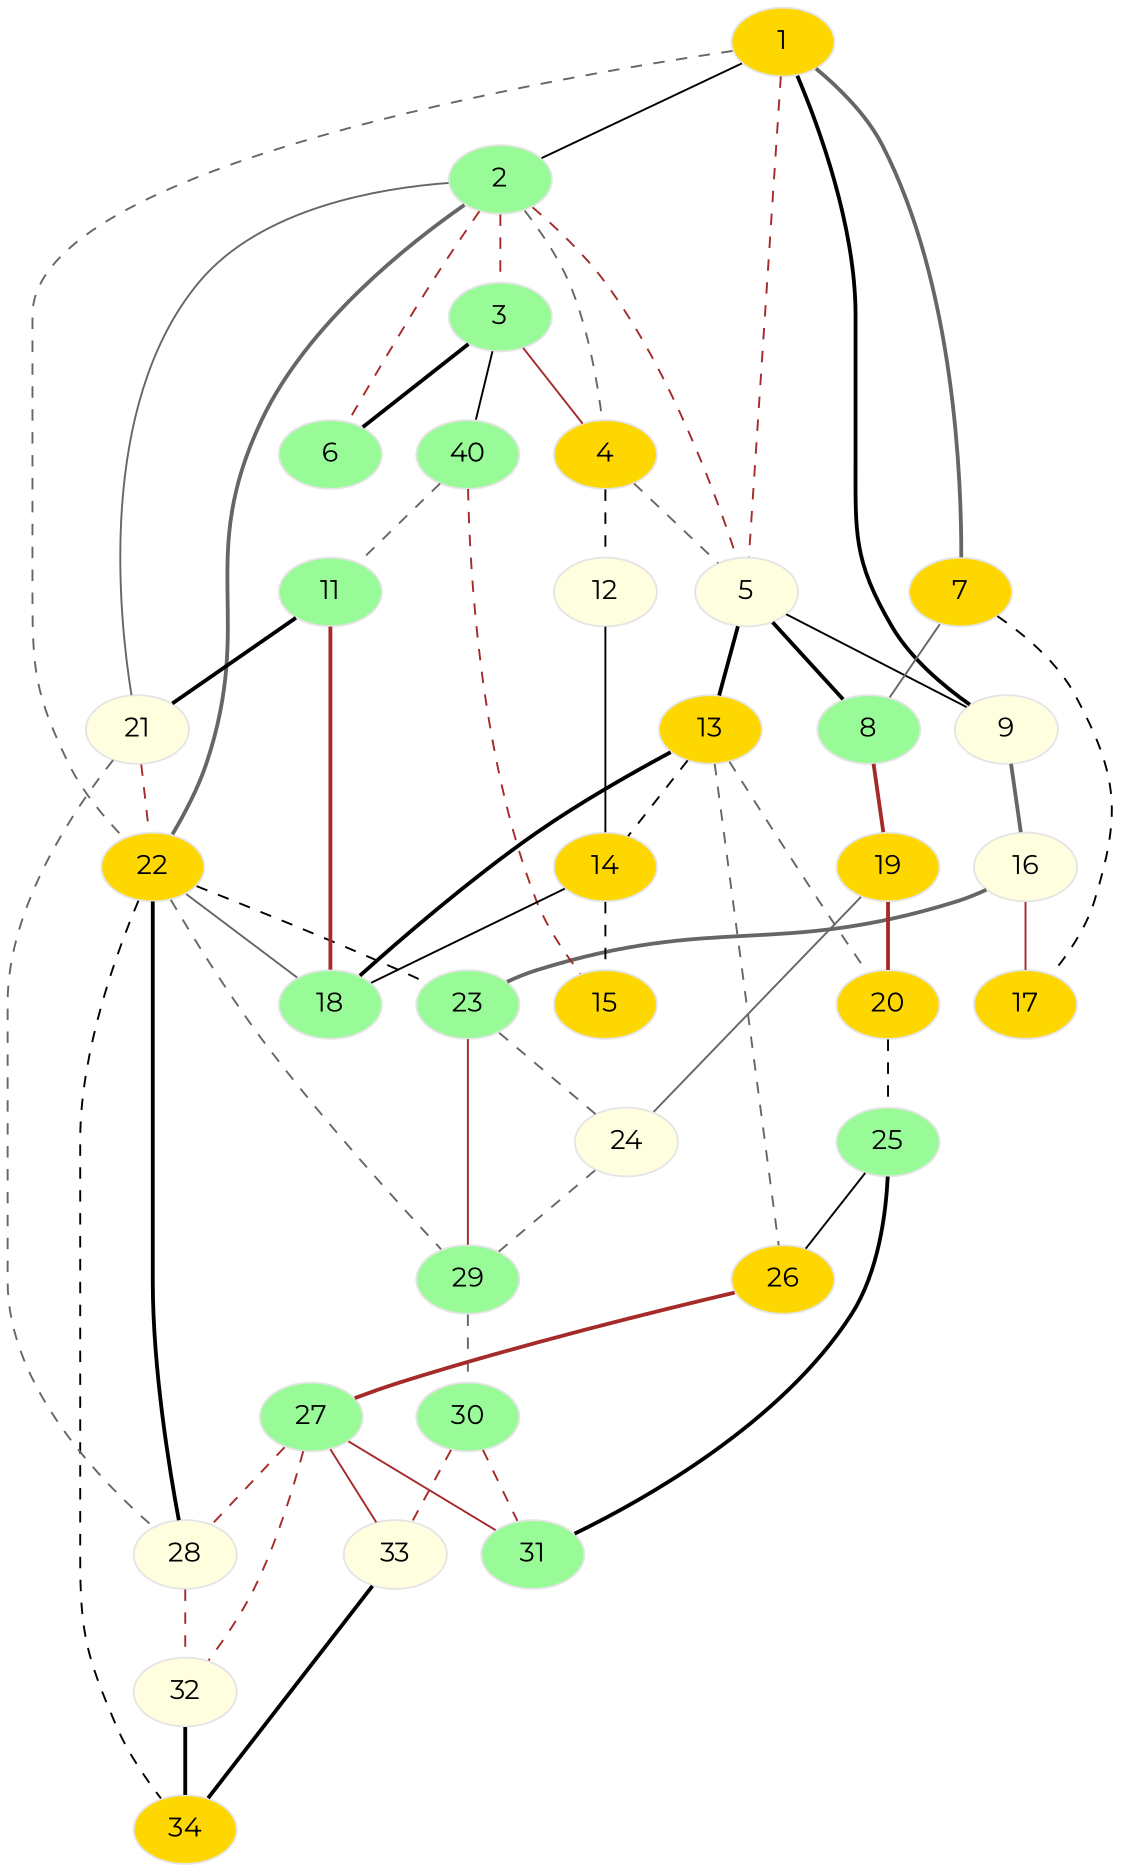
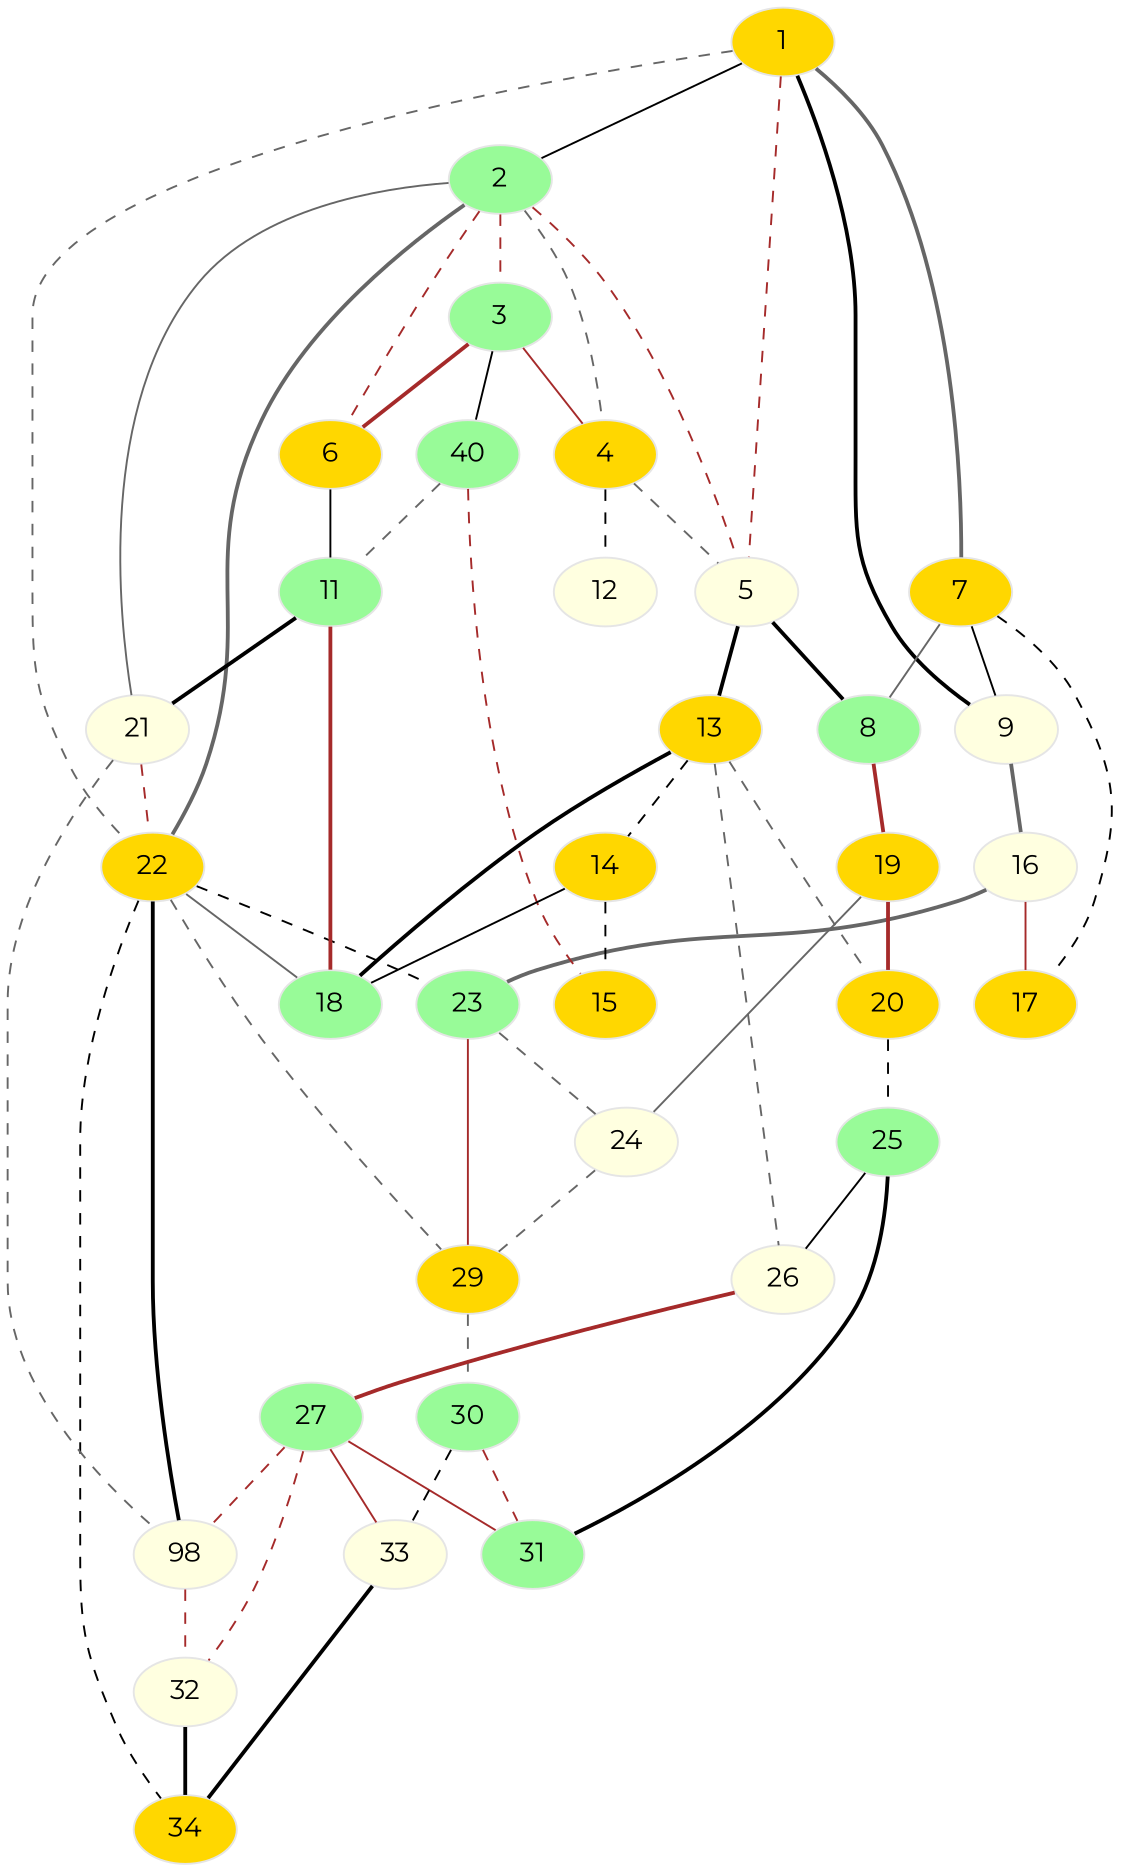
edge "3" -- "6": color black -> brown
node "6": fillcolor palegreen -> gold
edge "6" -- "11": added
edge "5" -- "9": now "7" -- "9"
edge "12" -- "14": removed
node "29": fillcolor palegreen -> gold
node "26": fillcolor gold -> lightyellow
edge "30" -- "33": color brown -> black
node "28": label "28" -> "98"
